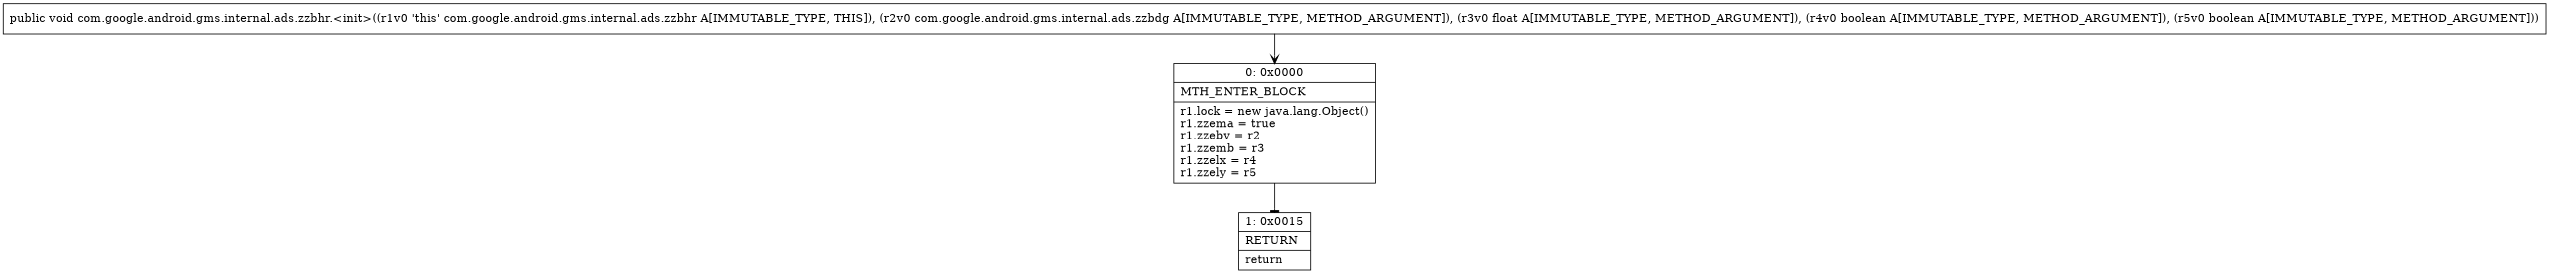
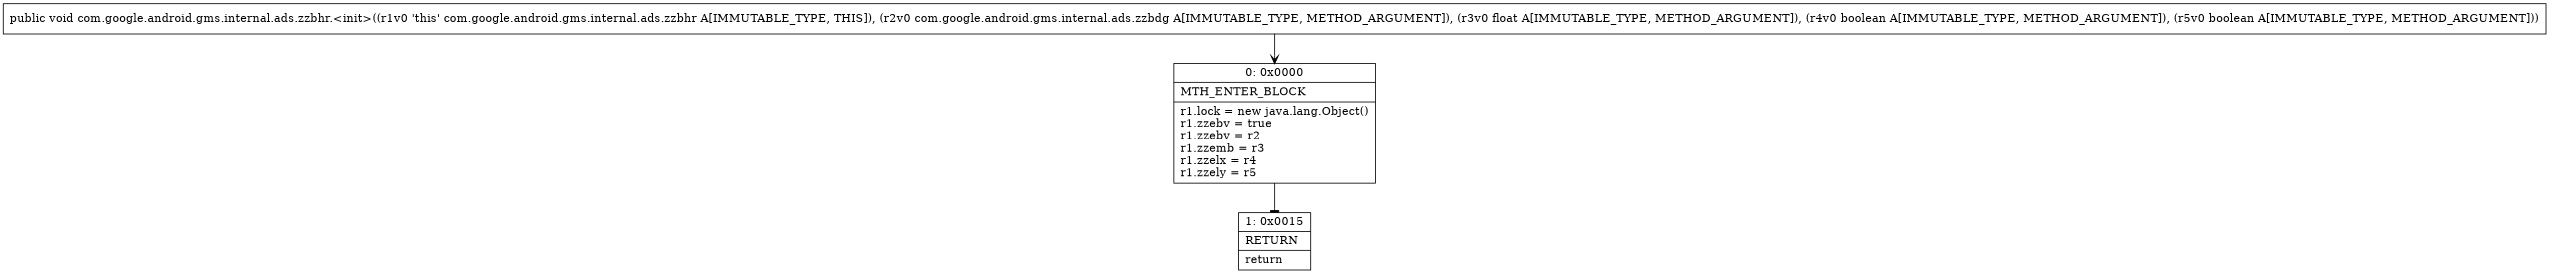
node "0: 0x0000": text "r1.zzema = true" -> "r1.zzebv = true"
